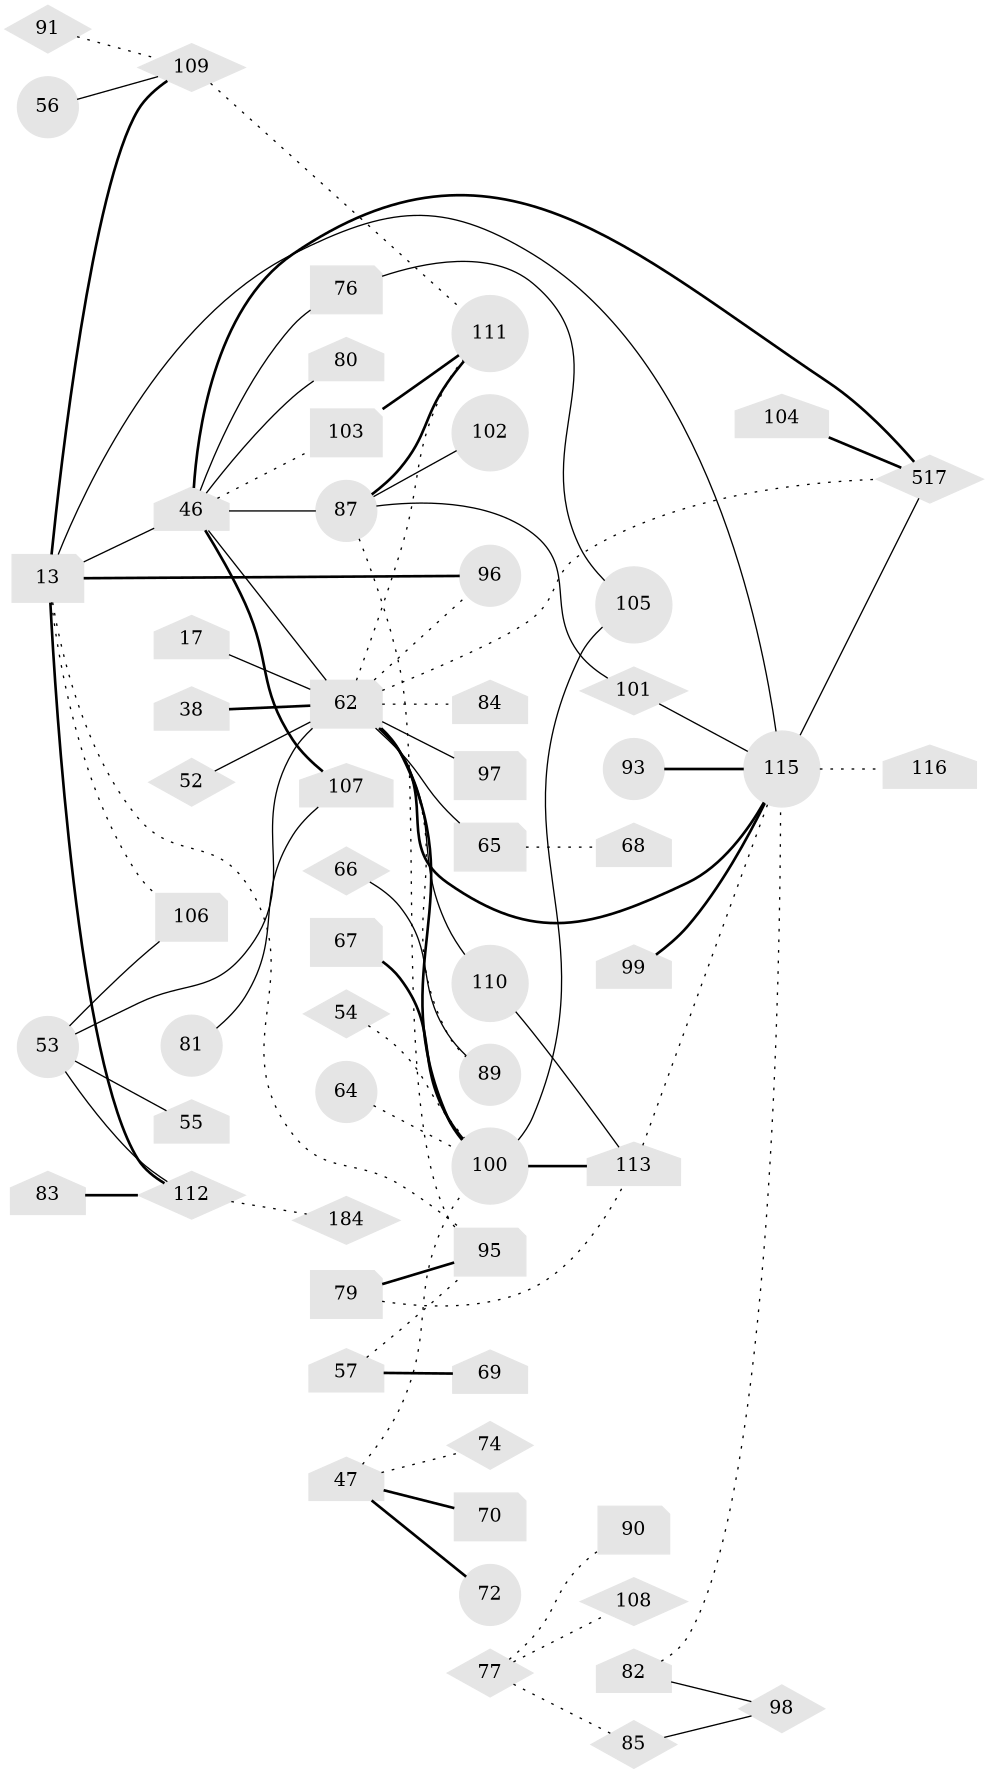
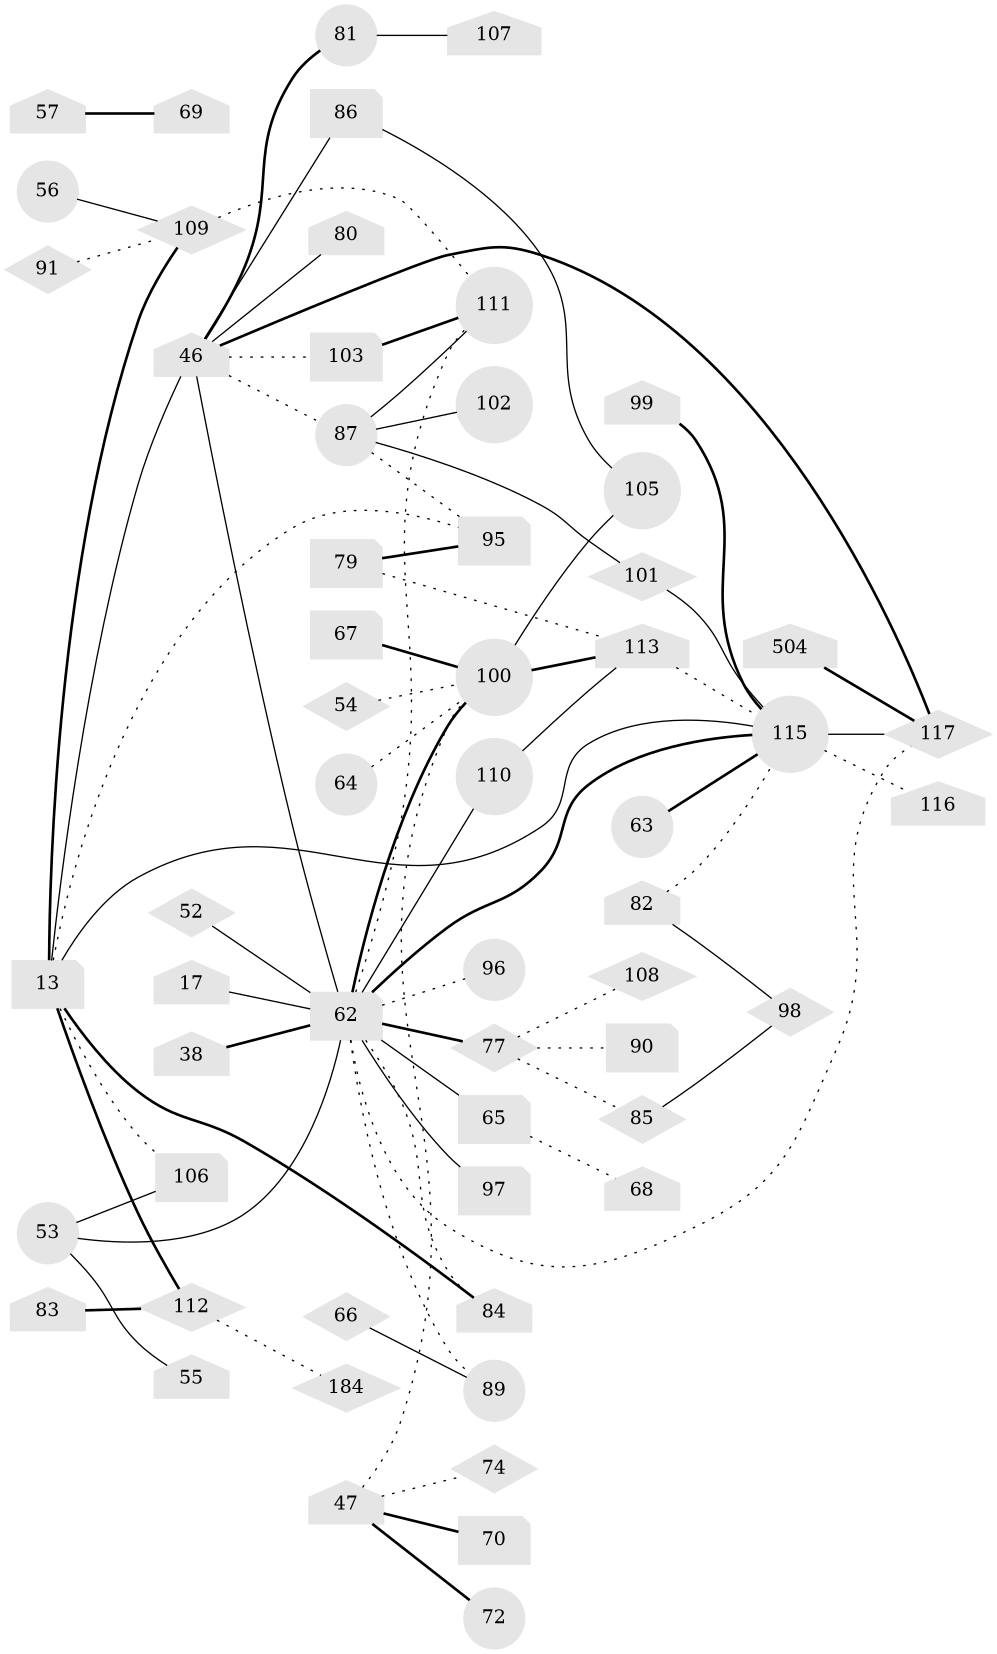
node "76": label "76" -> "86"
node "104": label "104" -> "504"
edge "111" -- "87": style bold -> solid
node "517": label "517" -> "117"
edge "46" -- "87": style solid -> dotted
edge "96" -- "13": now "84" -- "13"
edge "46" -- "107": now "46" -- "81"
node "93": label "93" -> "63"
edge "62" -- "77": added
edge "53" -- "112": removed
edge "95" -- "57": removed
